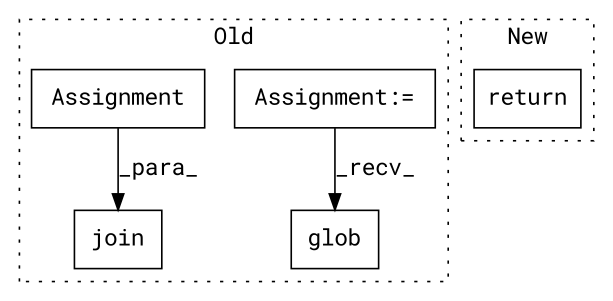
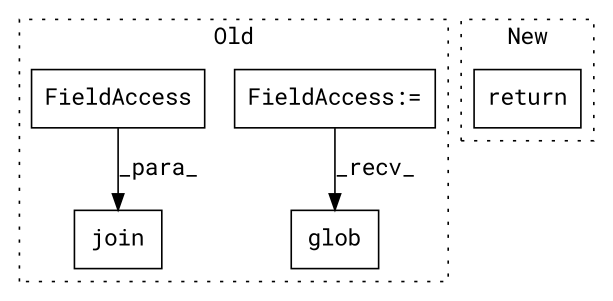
node "Assignment": label "Assignment" -> "FieldAccess"
node "Assignment:=": label "Assignment:=" -> "FieldAccess:="
